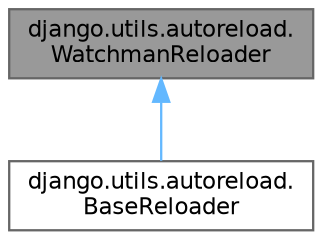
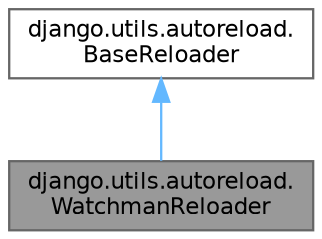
edge "django.utils.autoreload. BaseReloader" -> "django.utils.autoreload. WatchmanReloader": reversed
